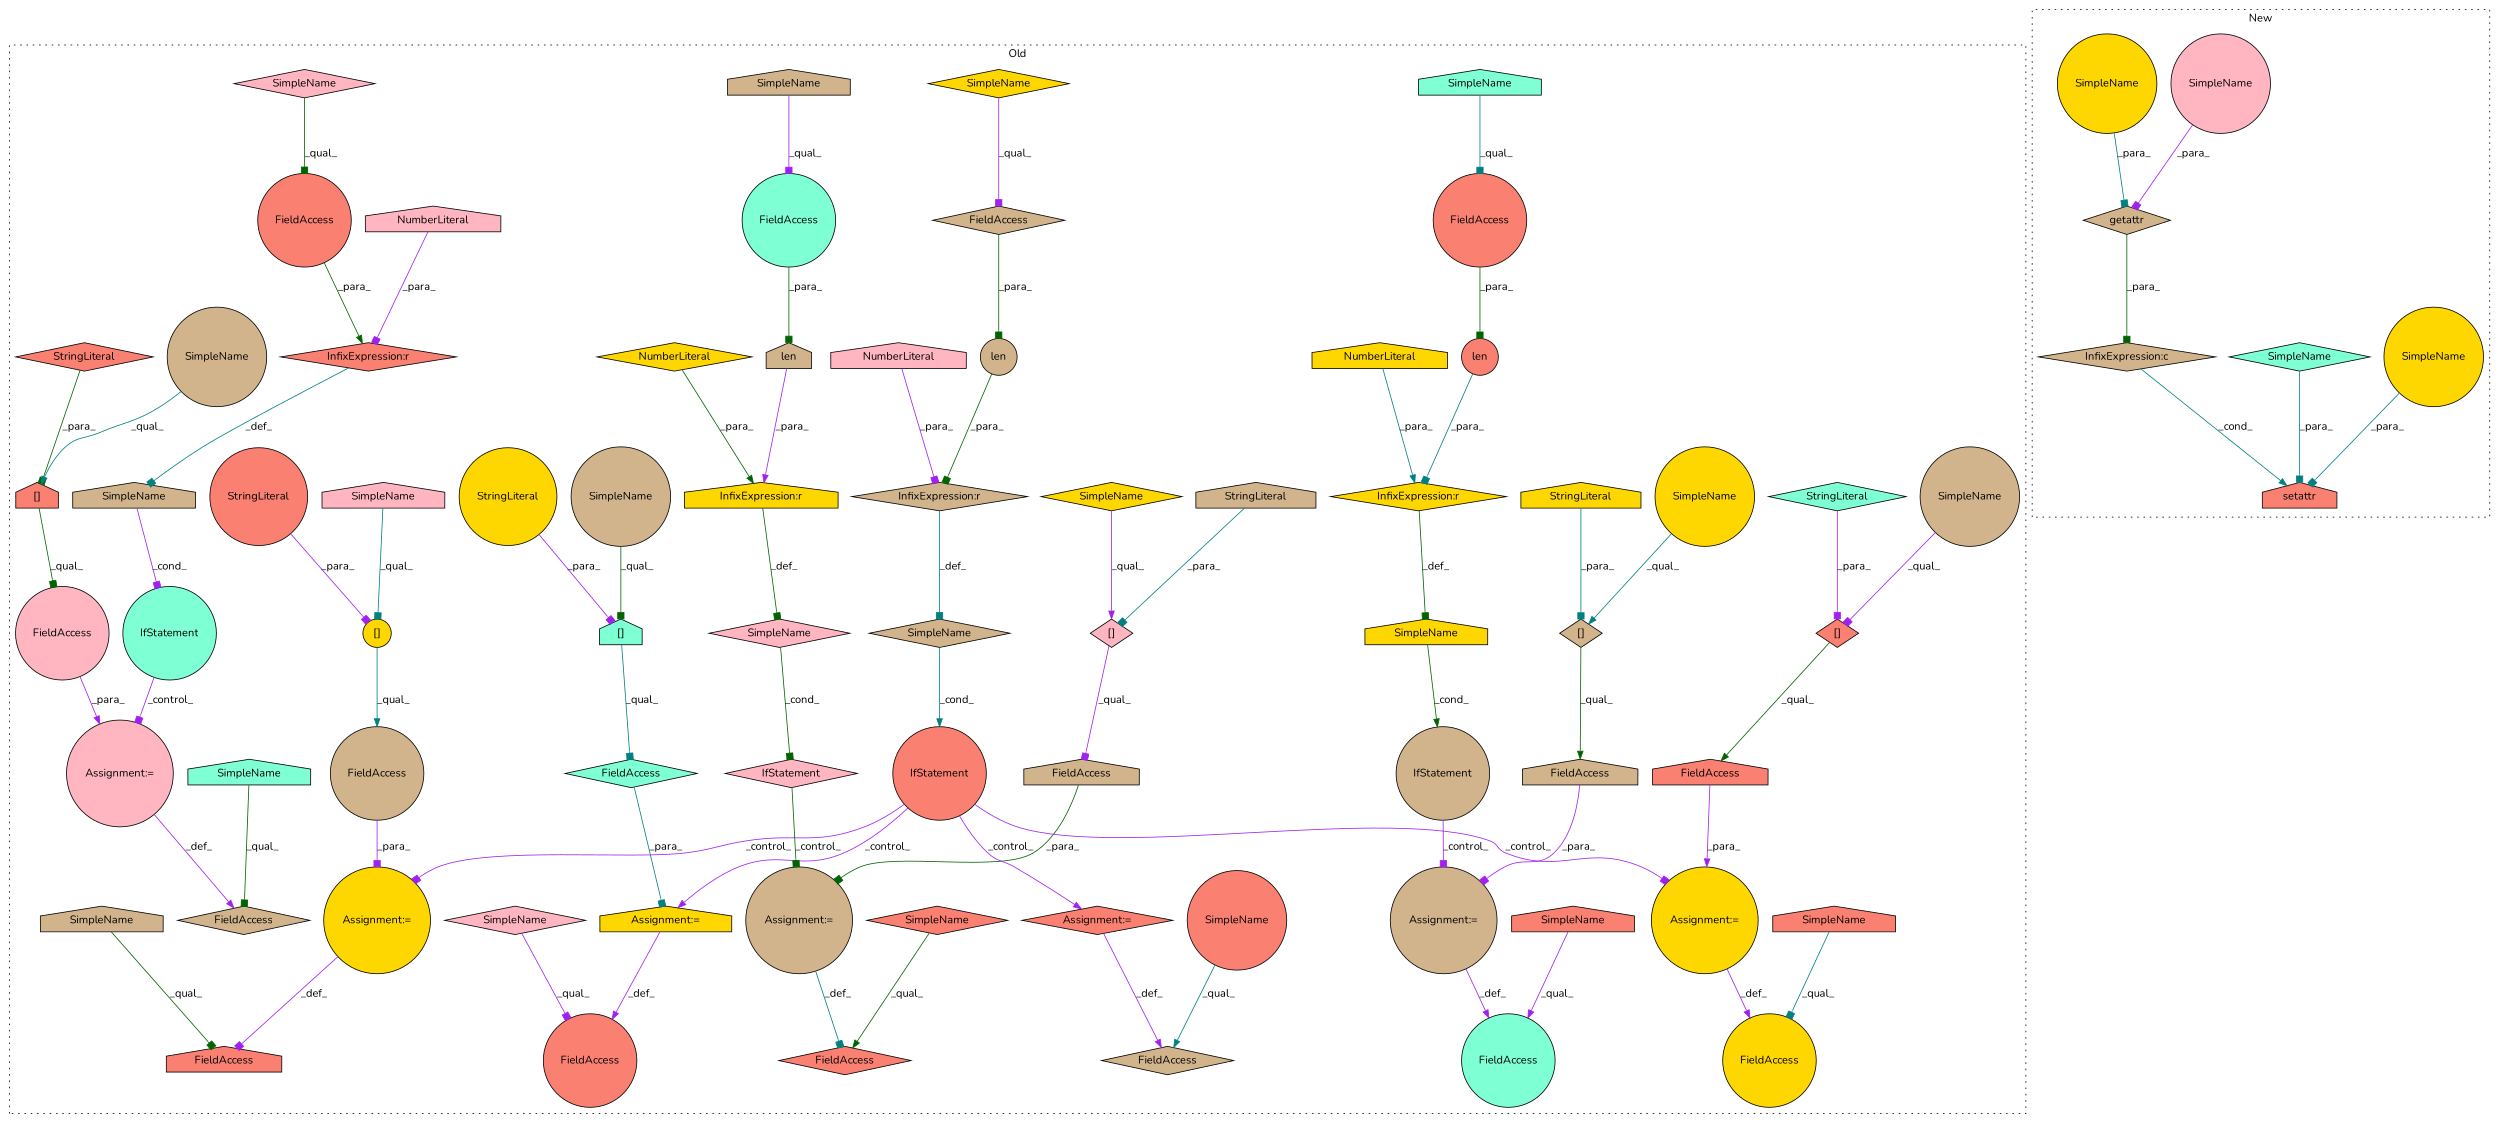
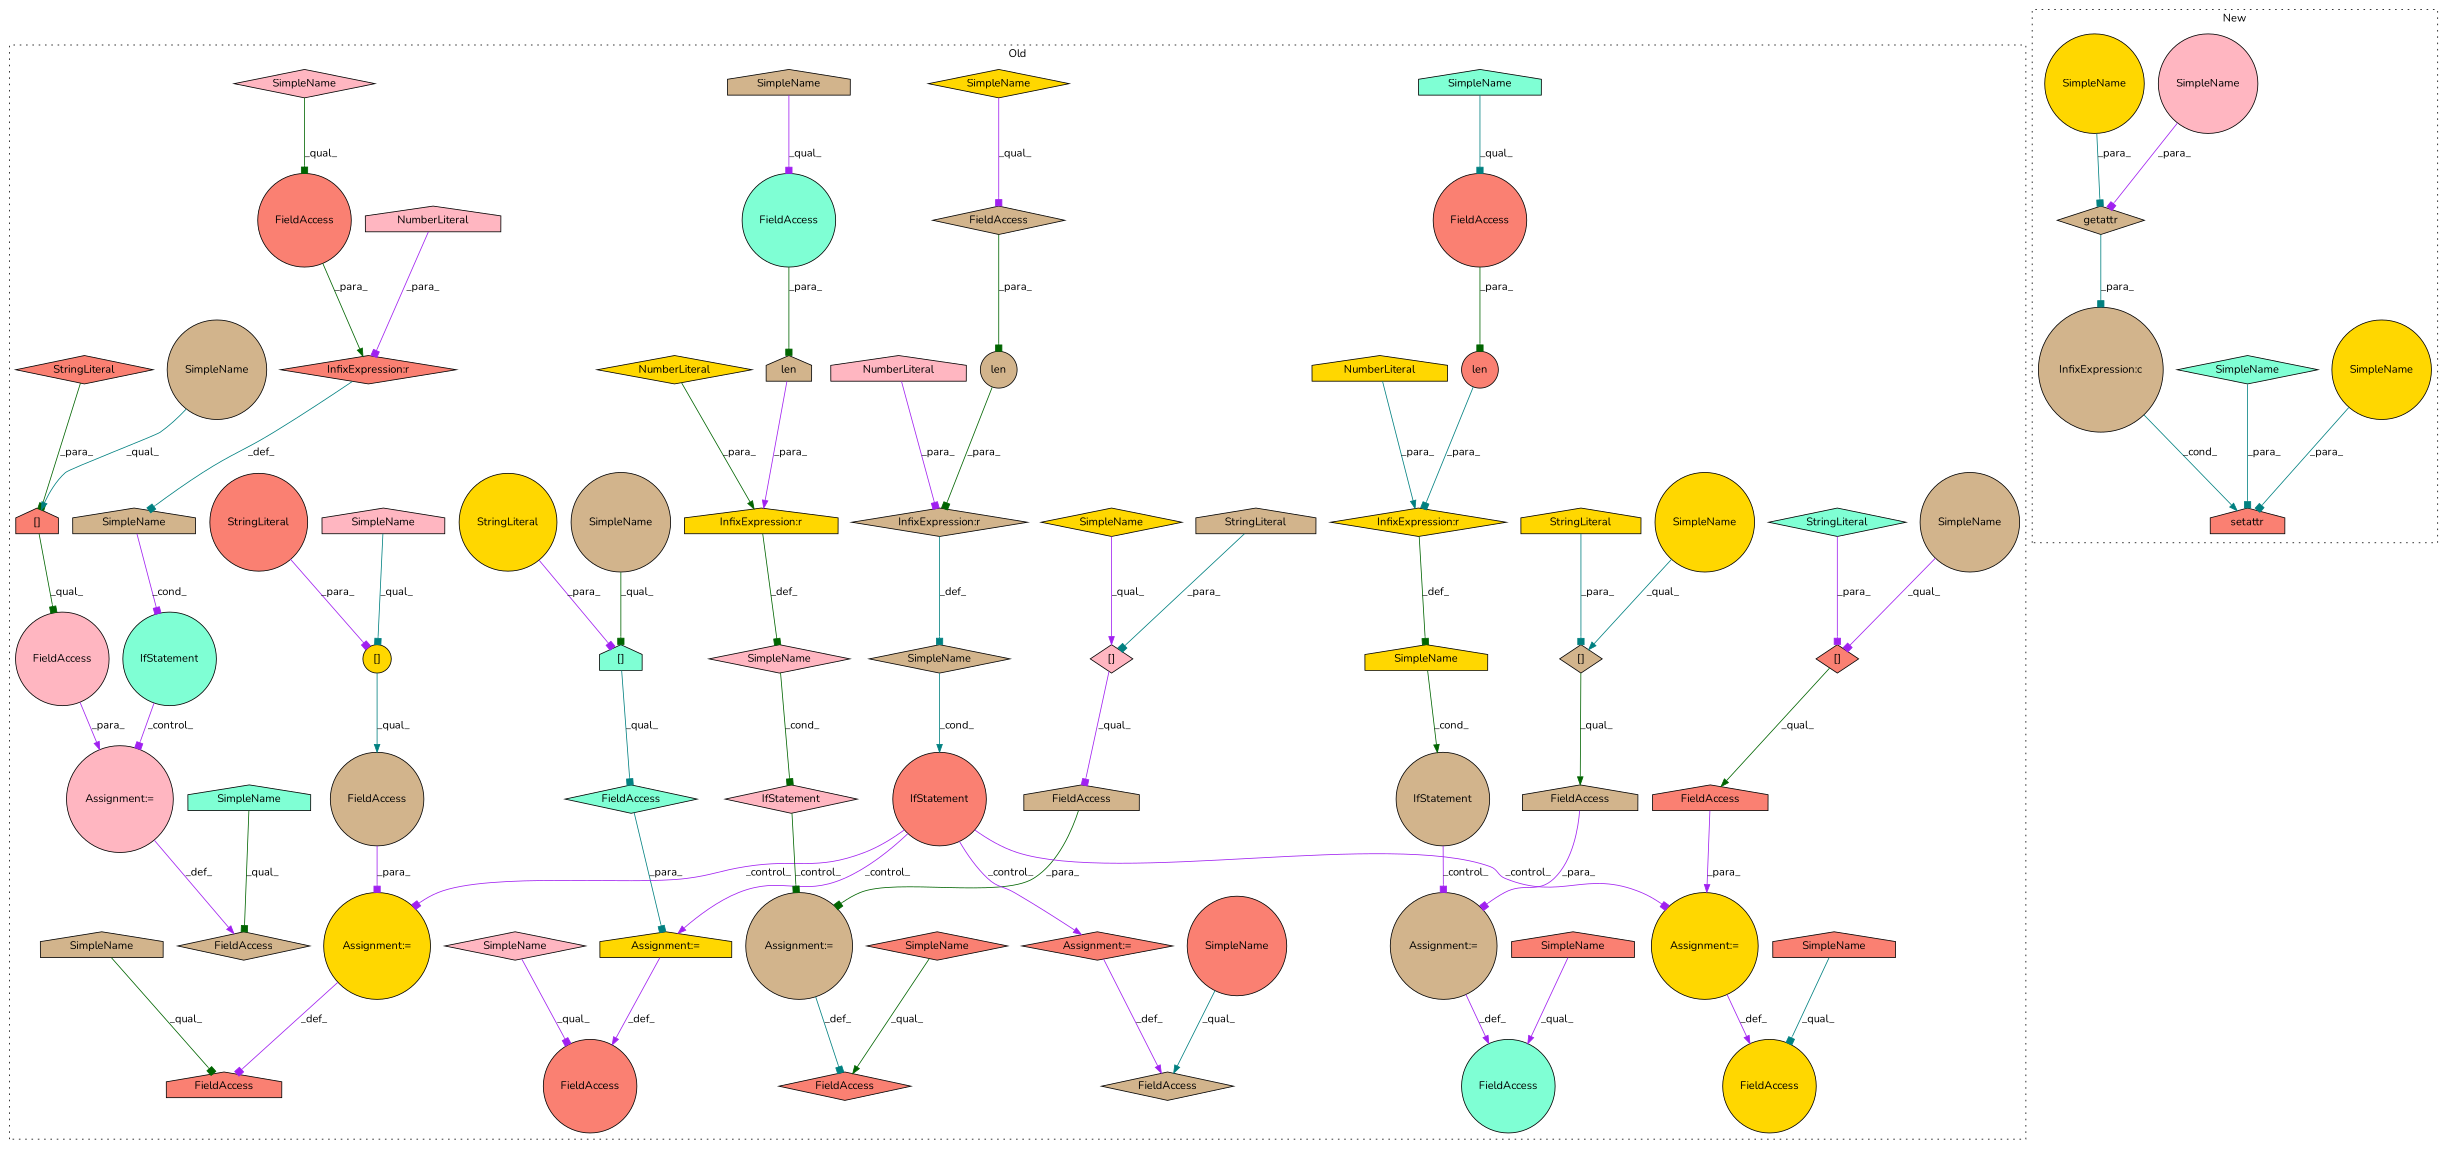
edge "getattr" -> "InfixExpression:c": color darkgreen -> teal
node "InfixExpression:c": shape diamond -> circle
